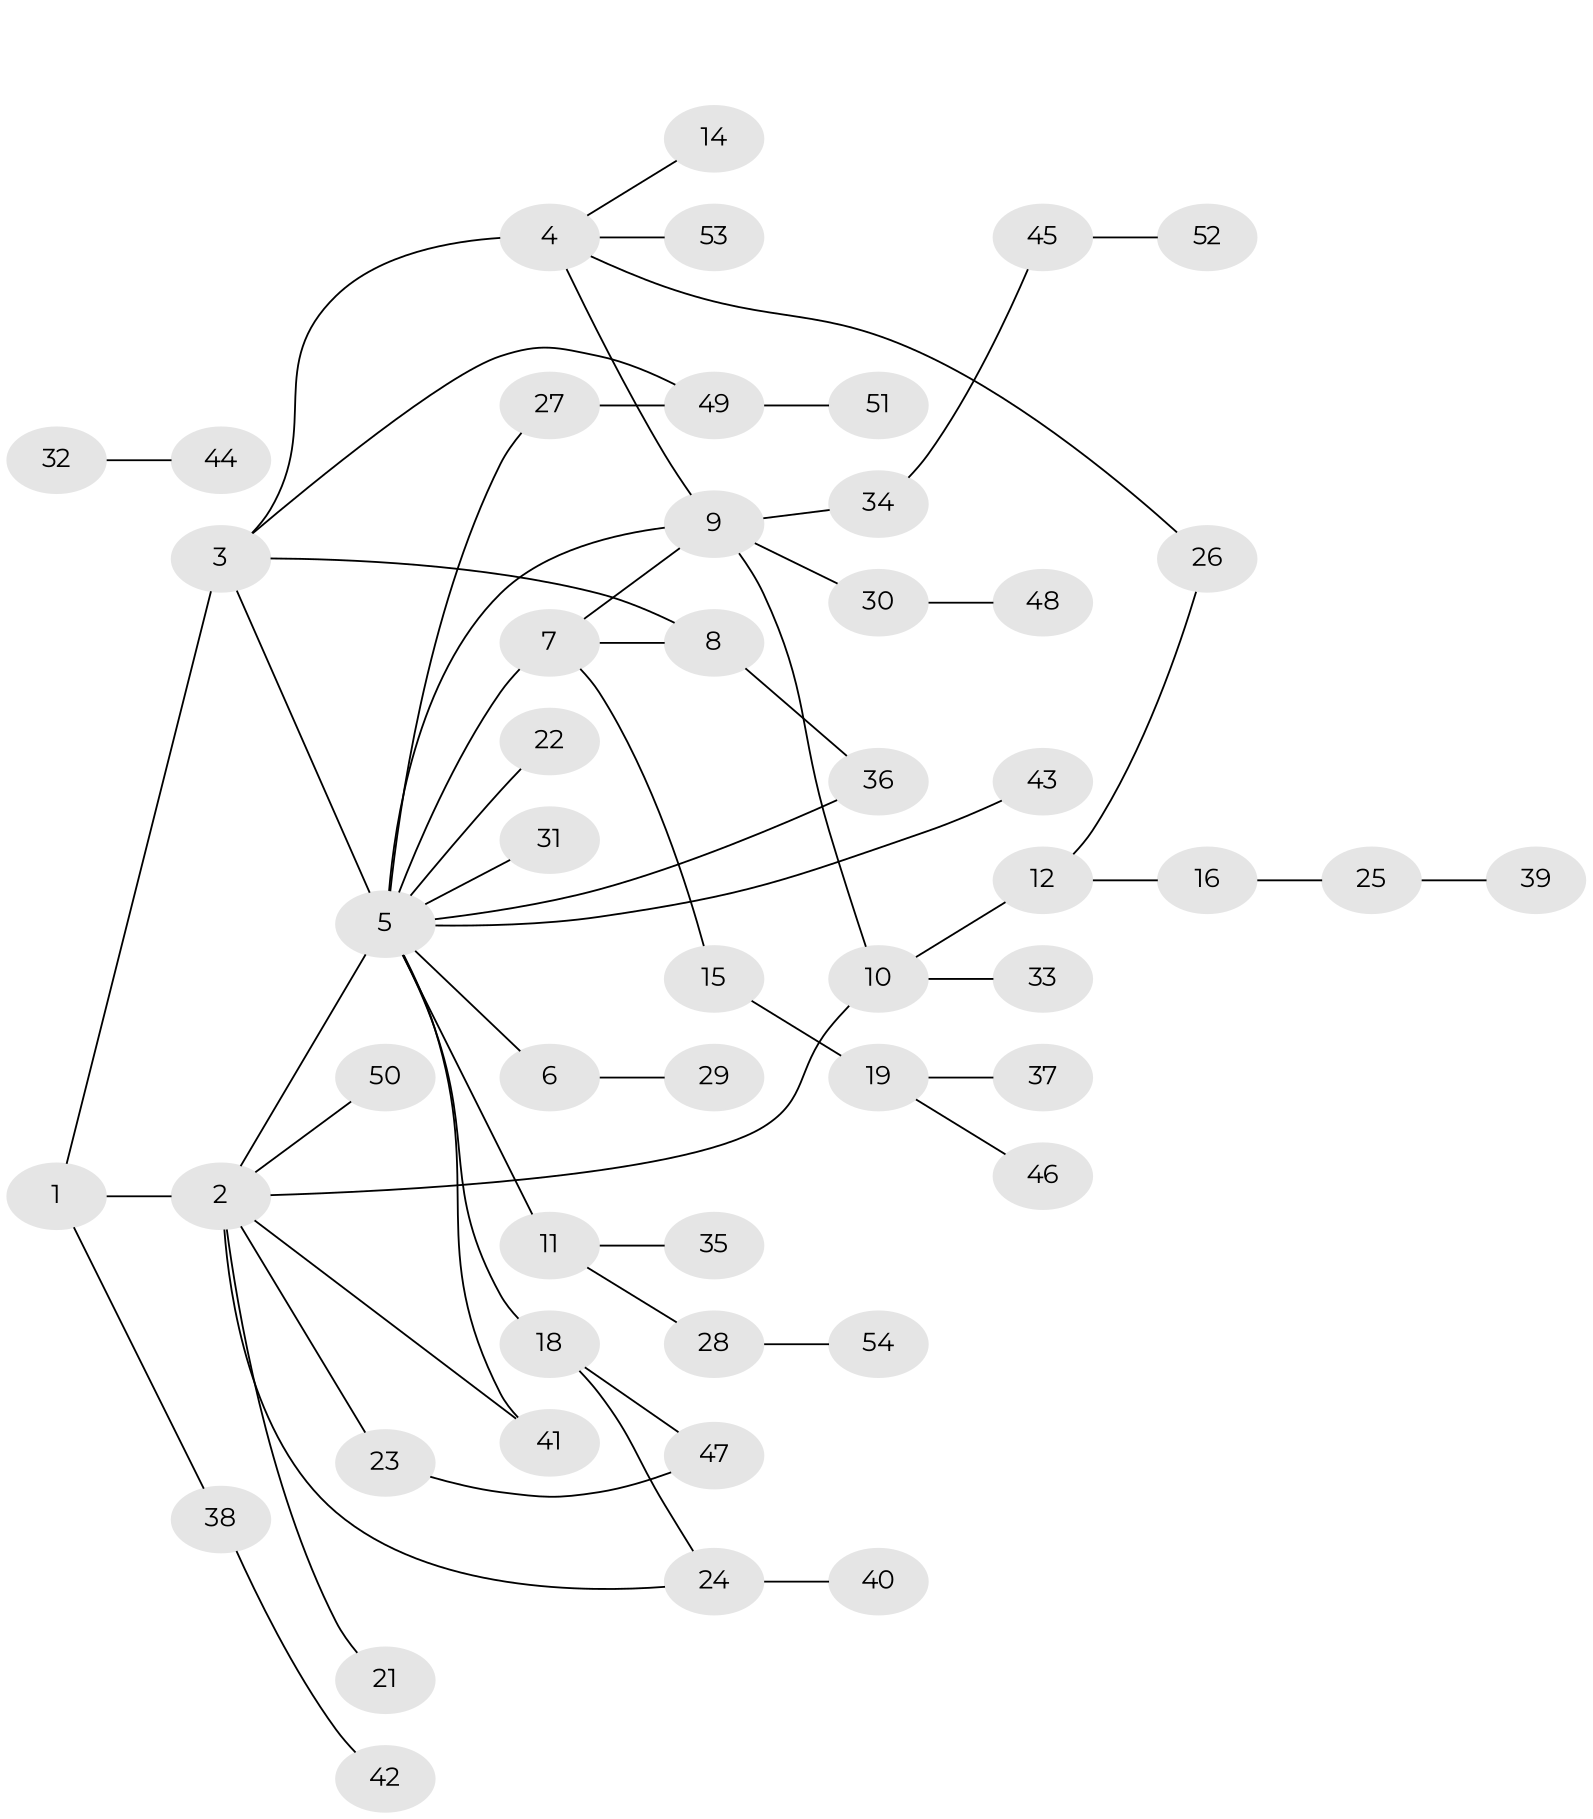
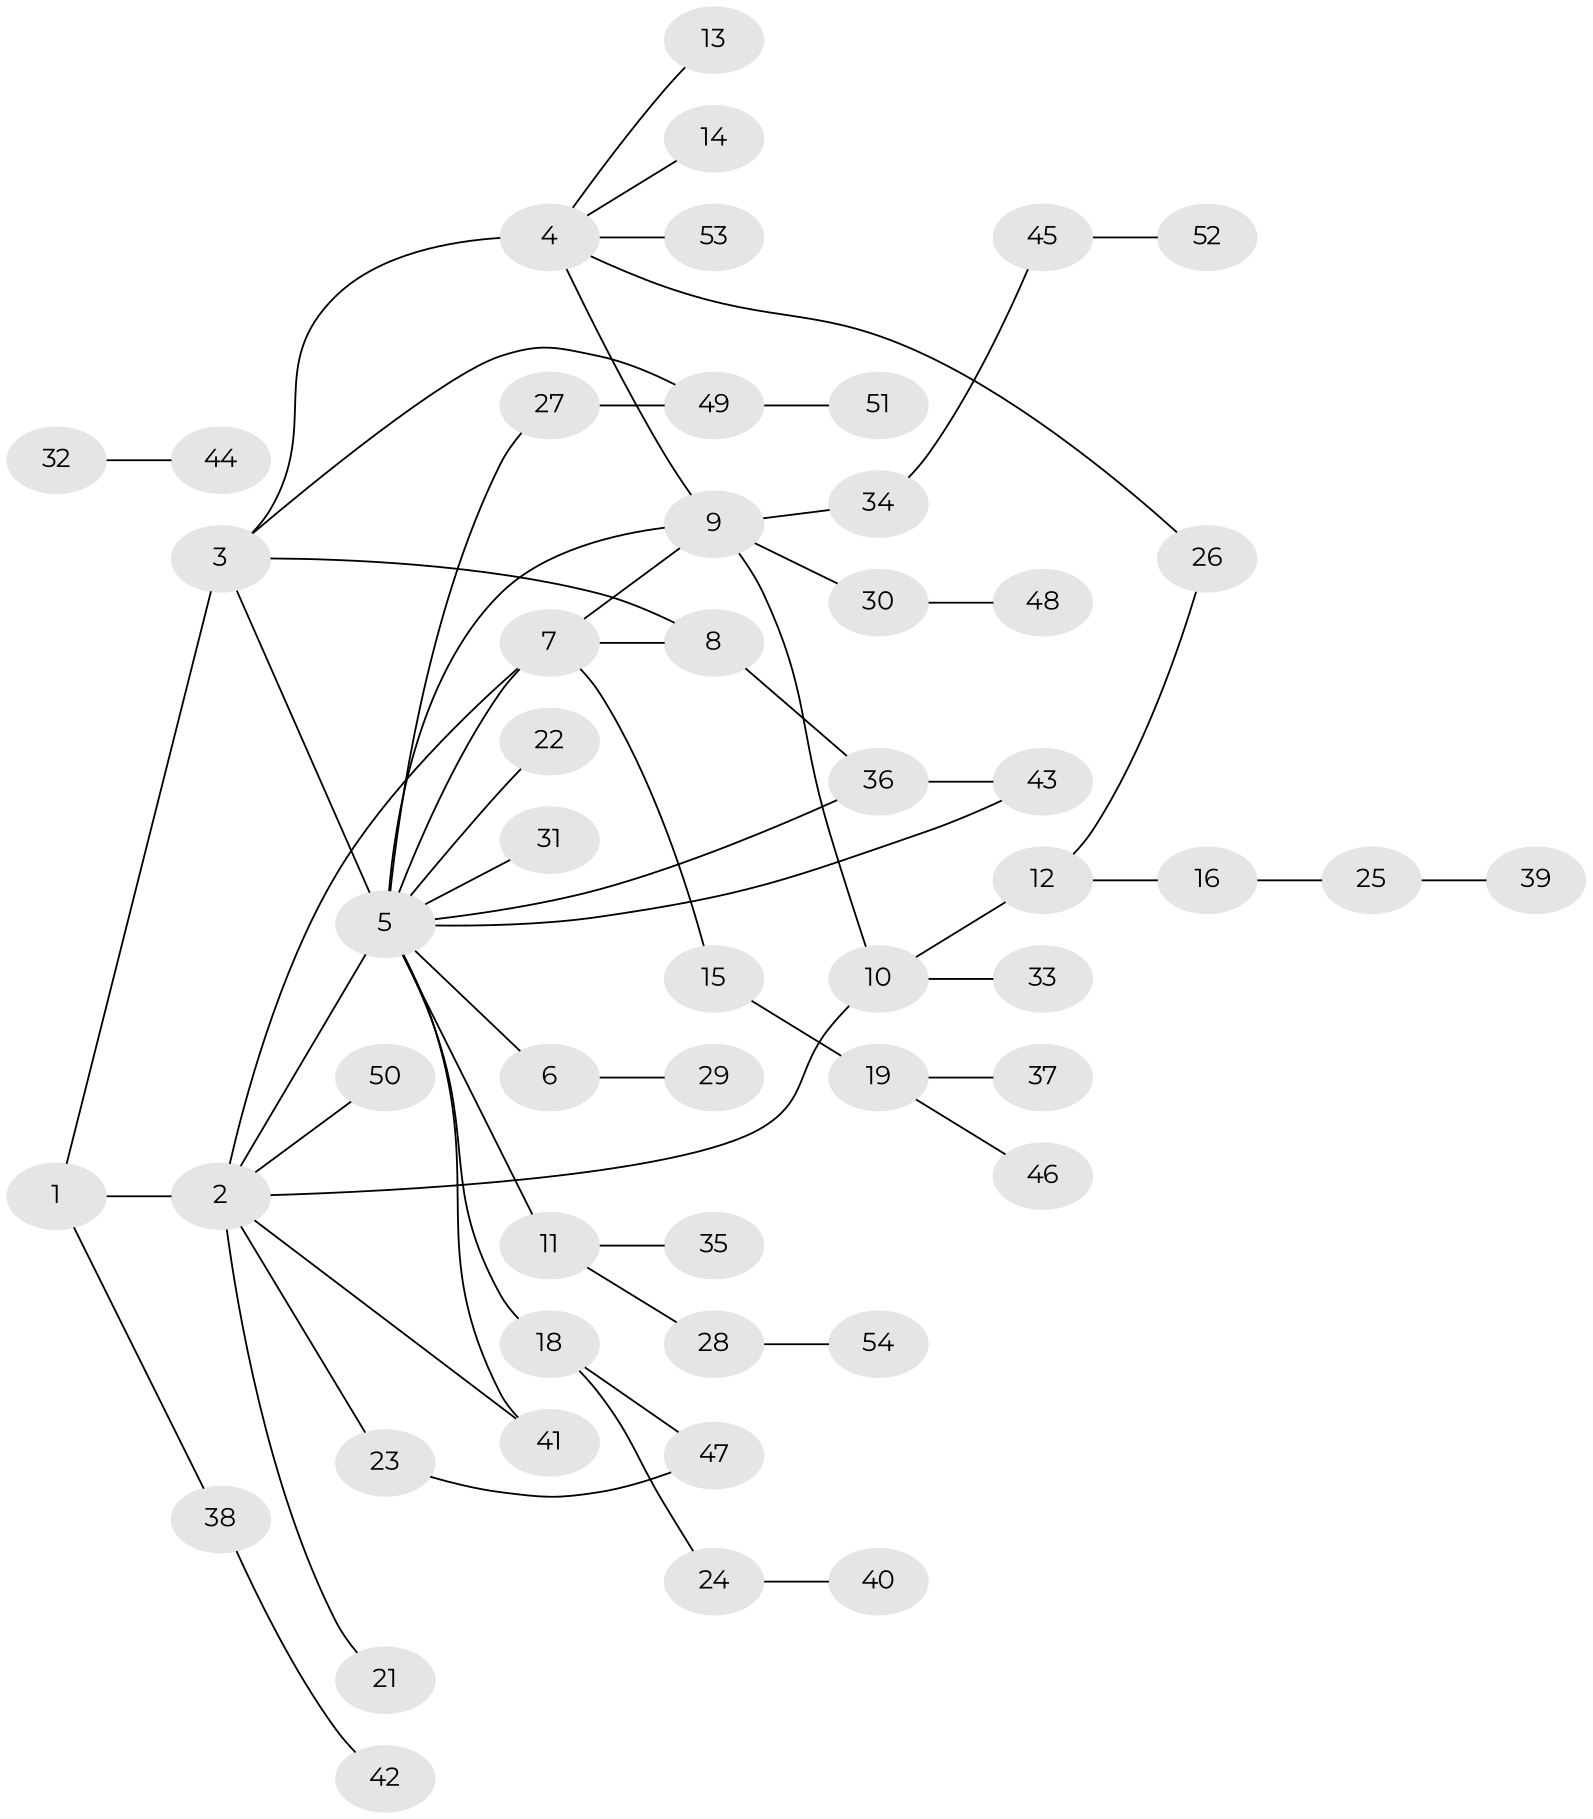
node "13": added
edge "36" -- "43": added
edge "2" -- "24": now "2" -- "7"
